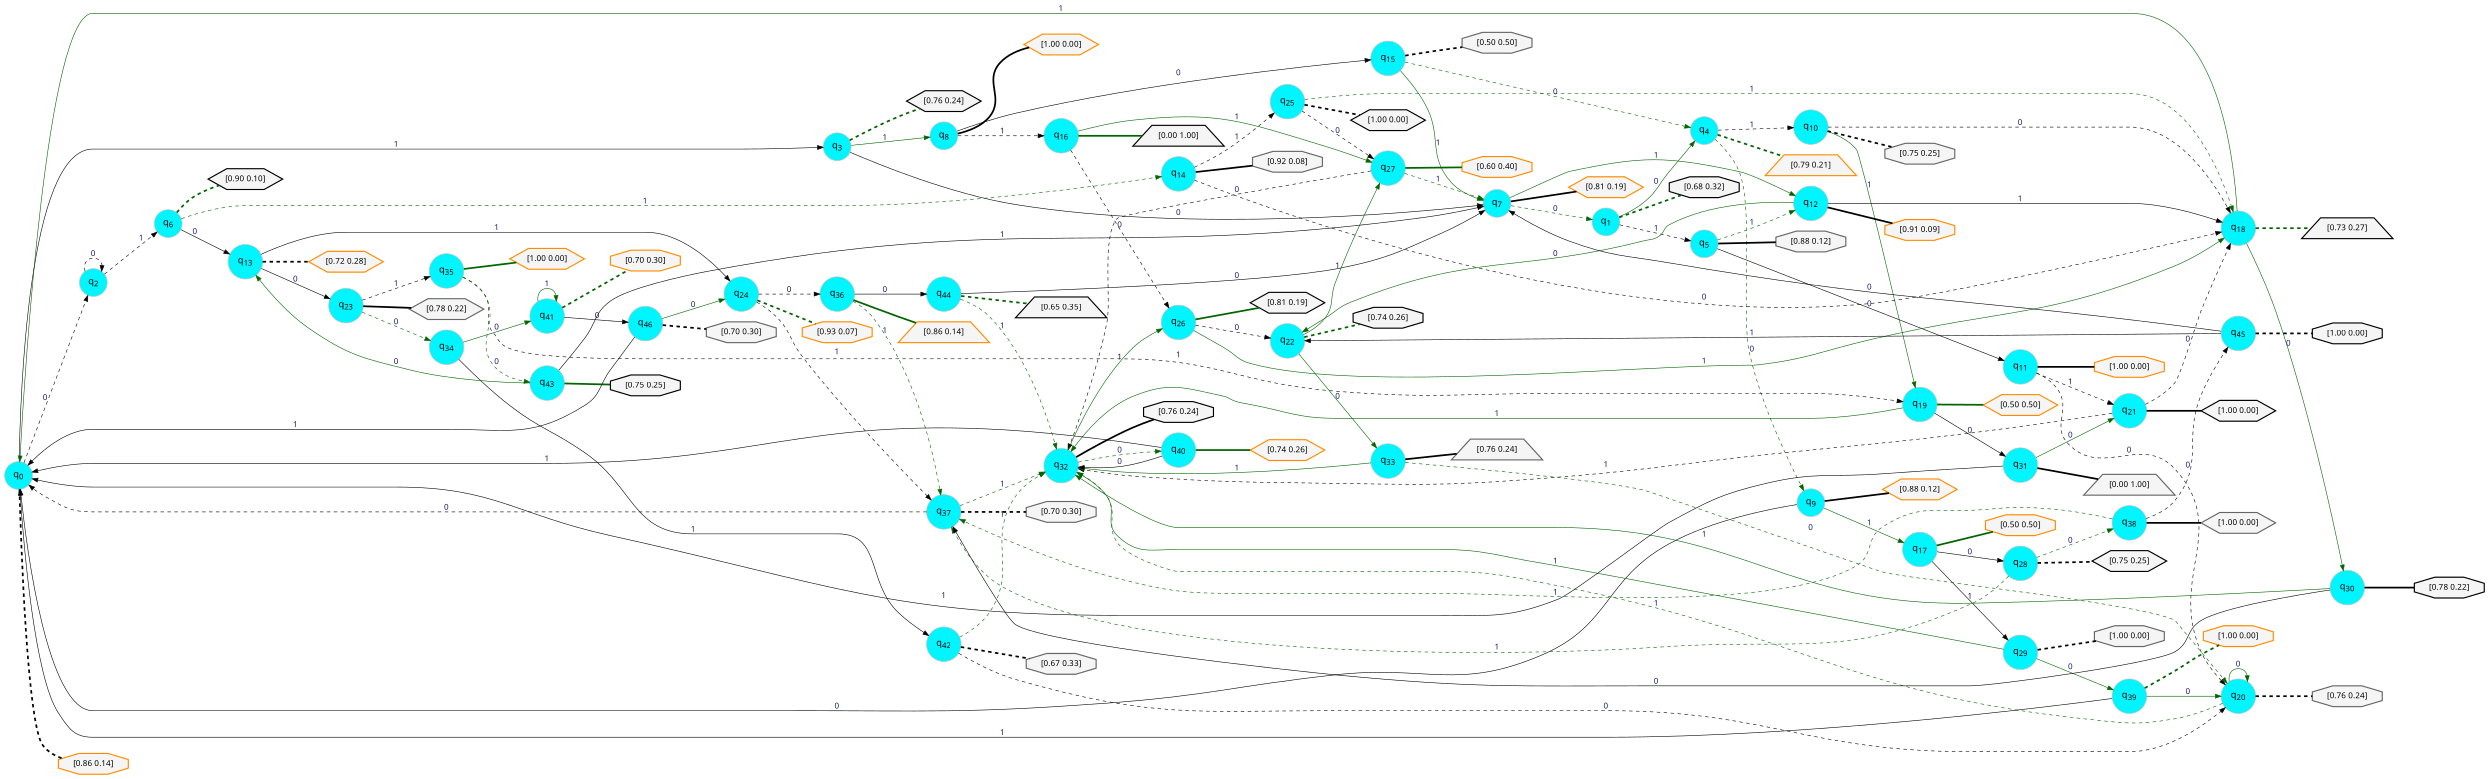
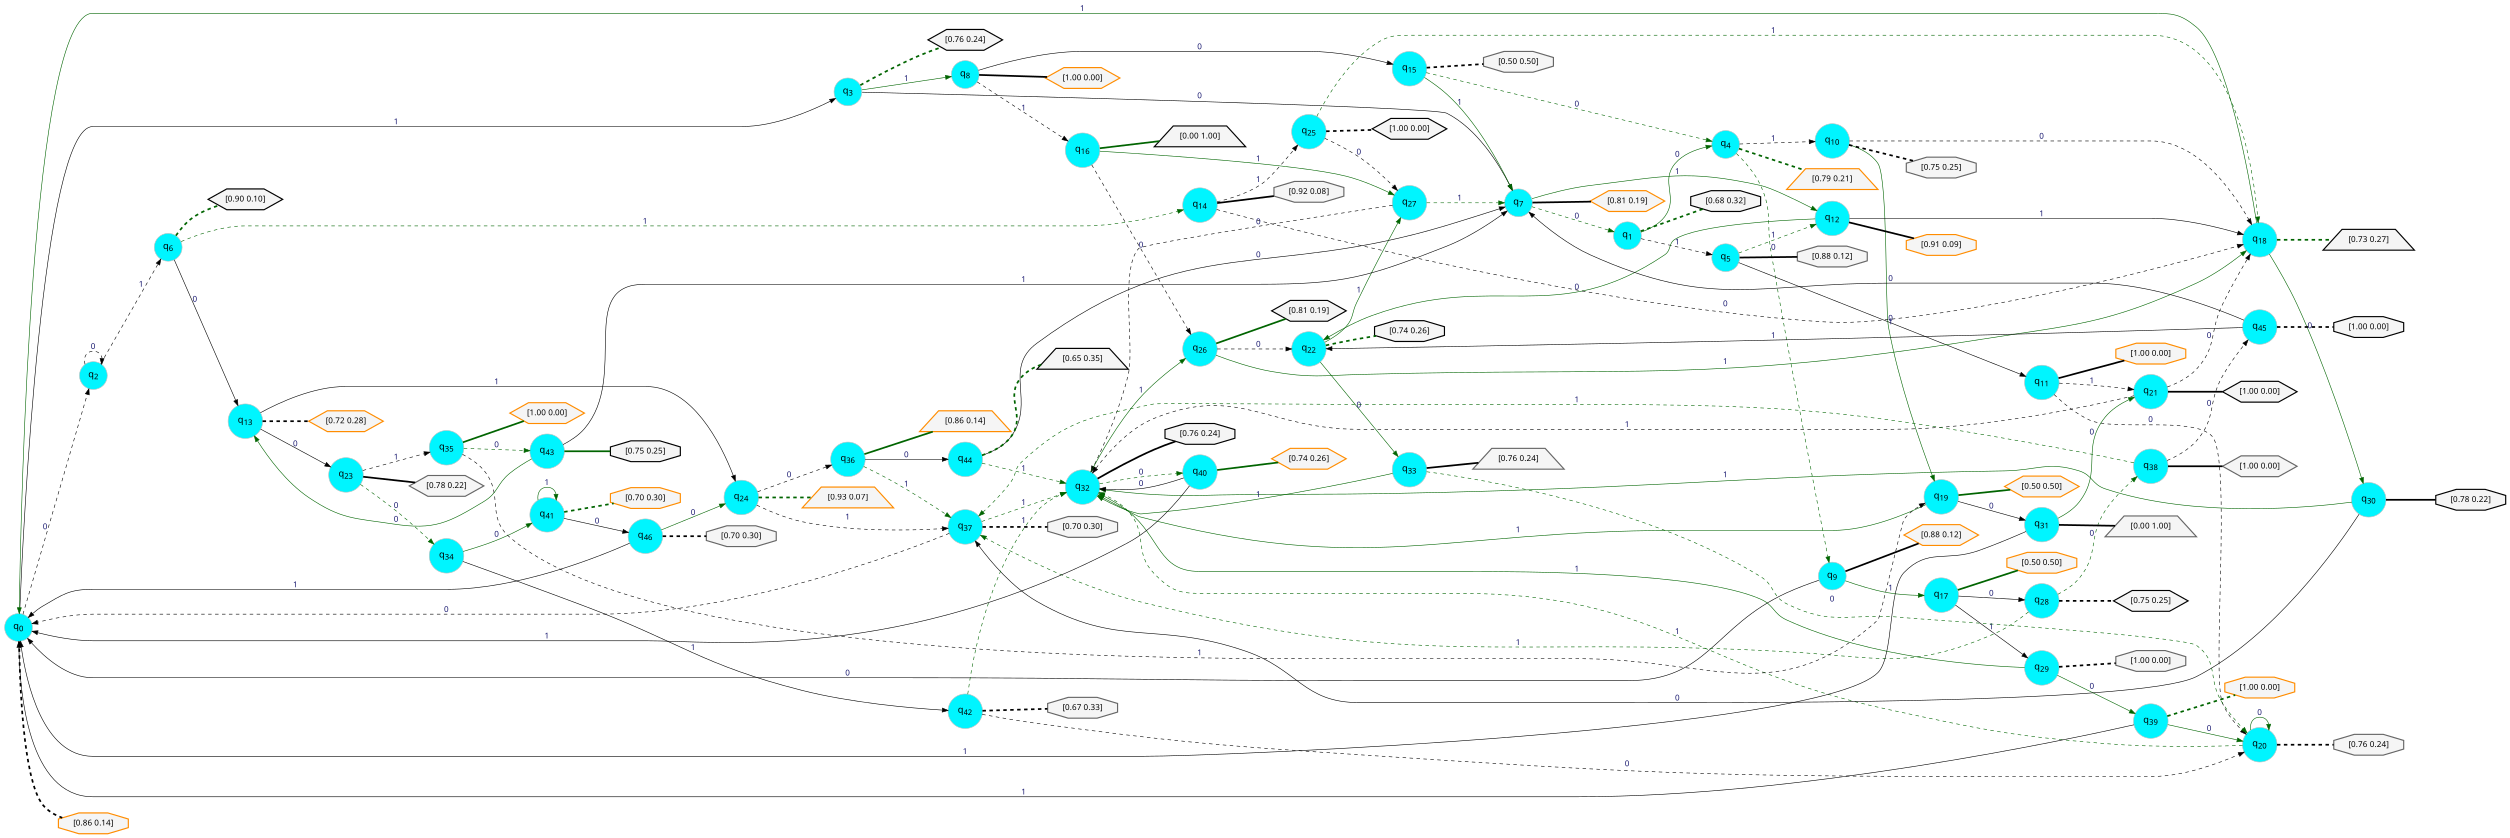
node "[0.60 0.40]": removed
node "[0.93 0.07]": shape octagon -> trapezium
